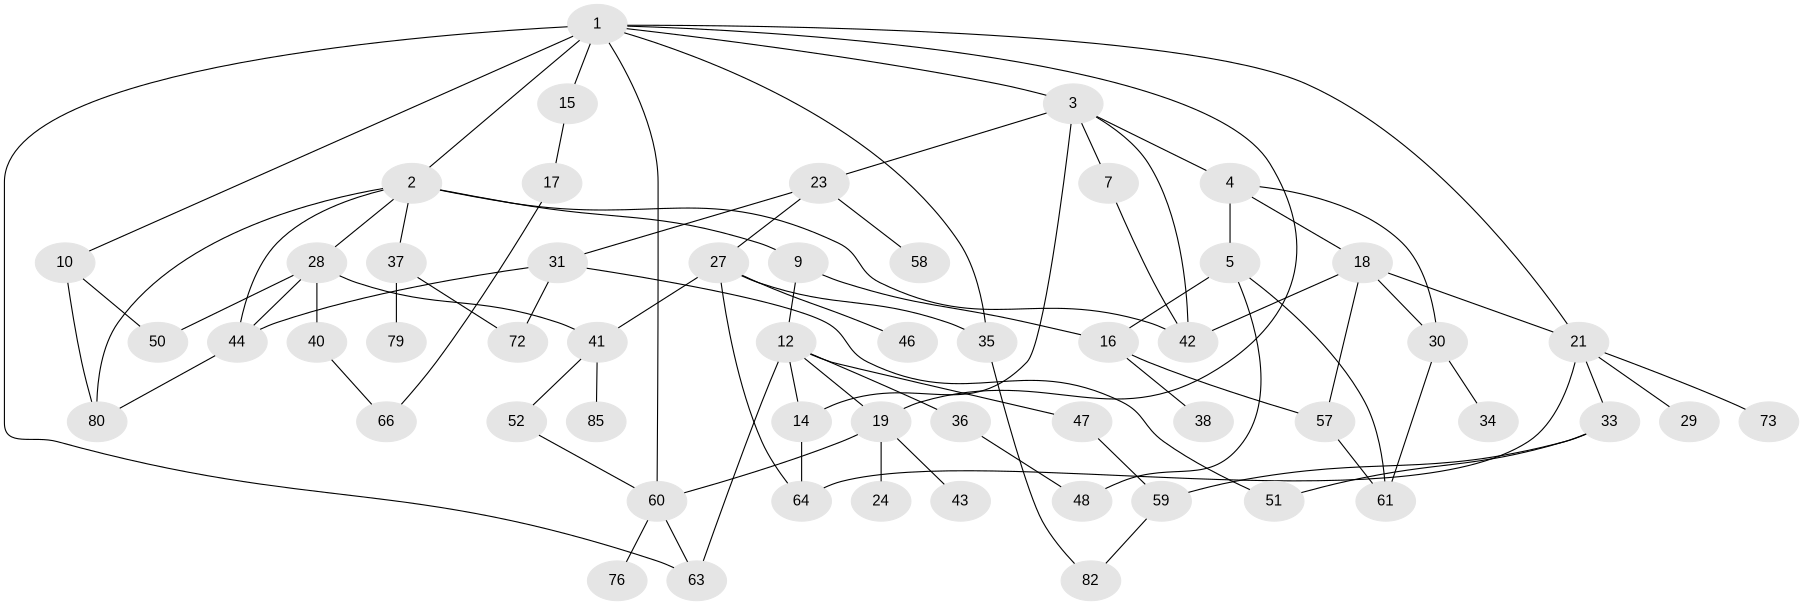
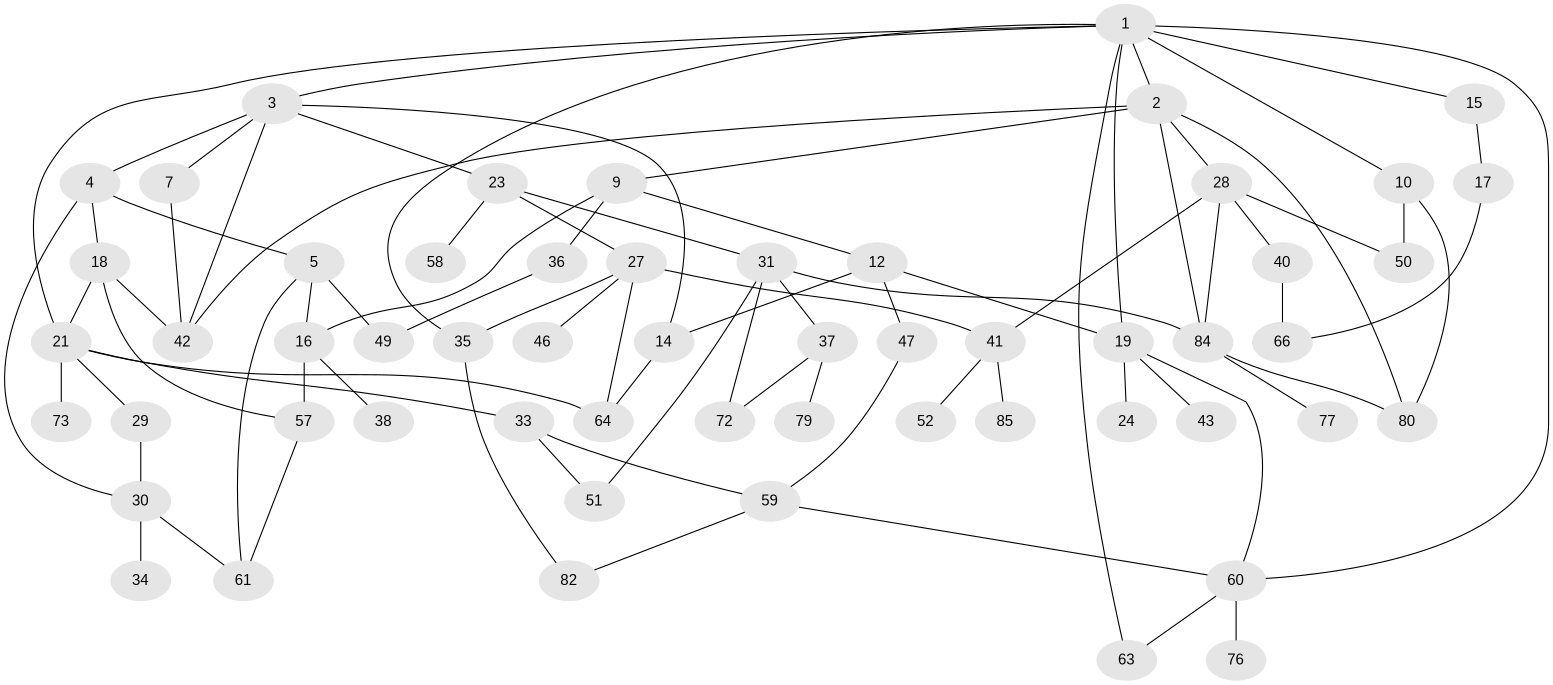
edge "2" -- "37": now "31" -- "37"
edge "18" -- "30": now "29" -- "30"
node "44": label "44" -> "84"
edge "12" -- "36": now "9" -- "36"
node "77": added
edge "52" -- "60": now "59" -- "60"
edge "12" -- "63": removed
node "48": label "48" -> "49"
